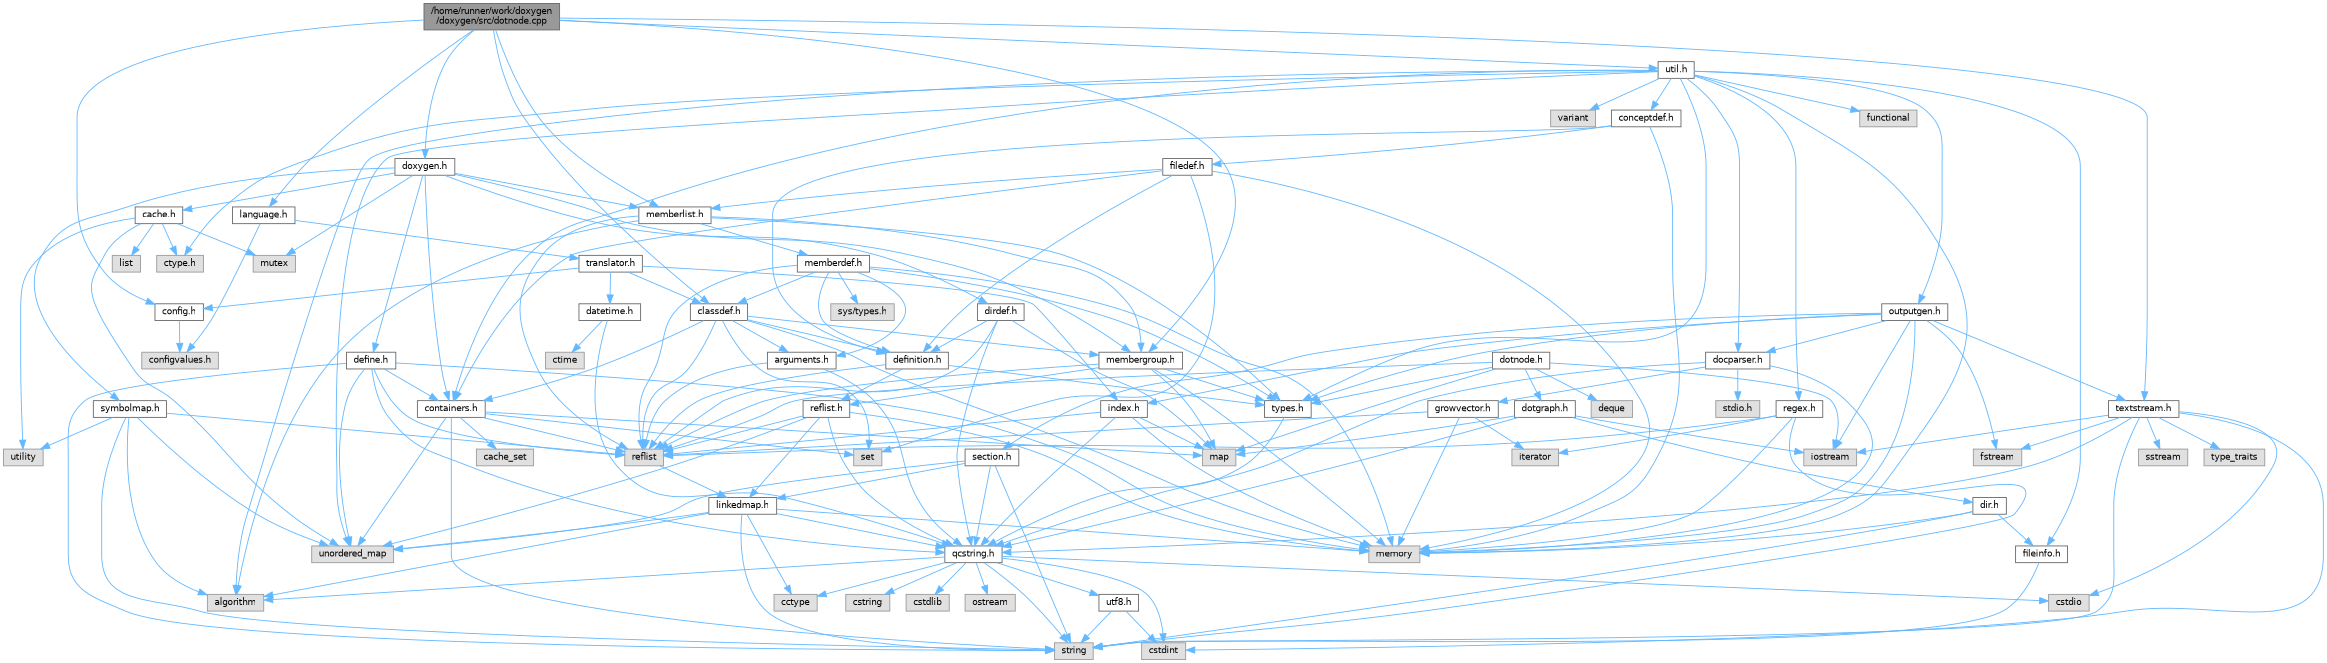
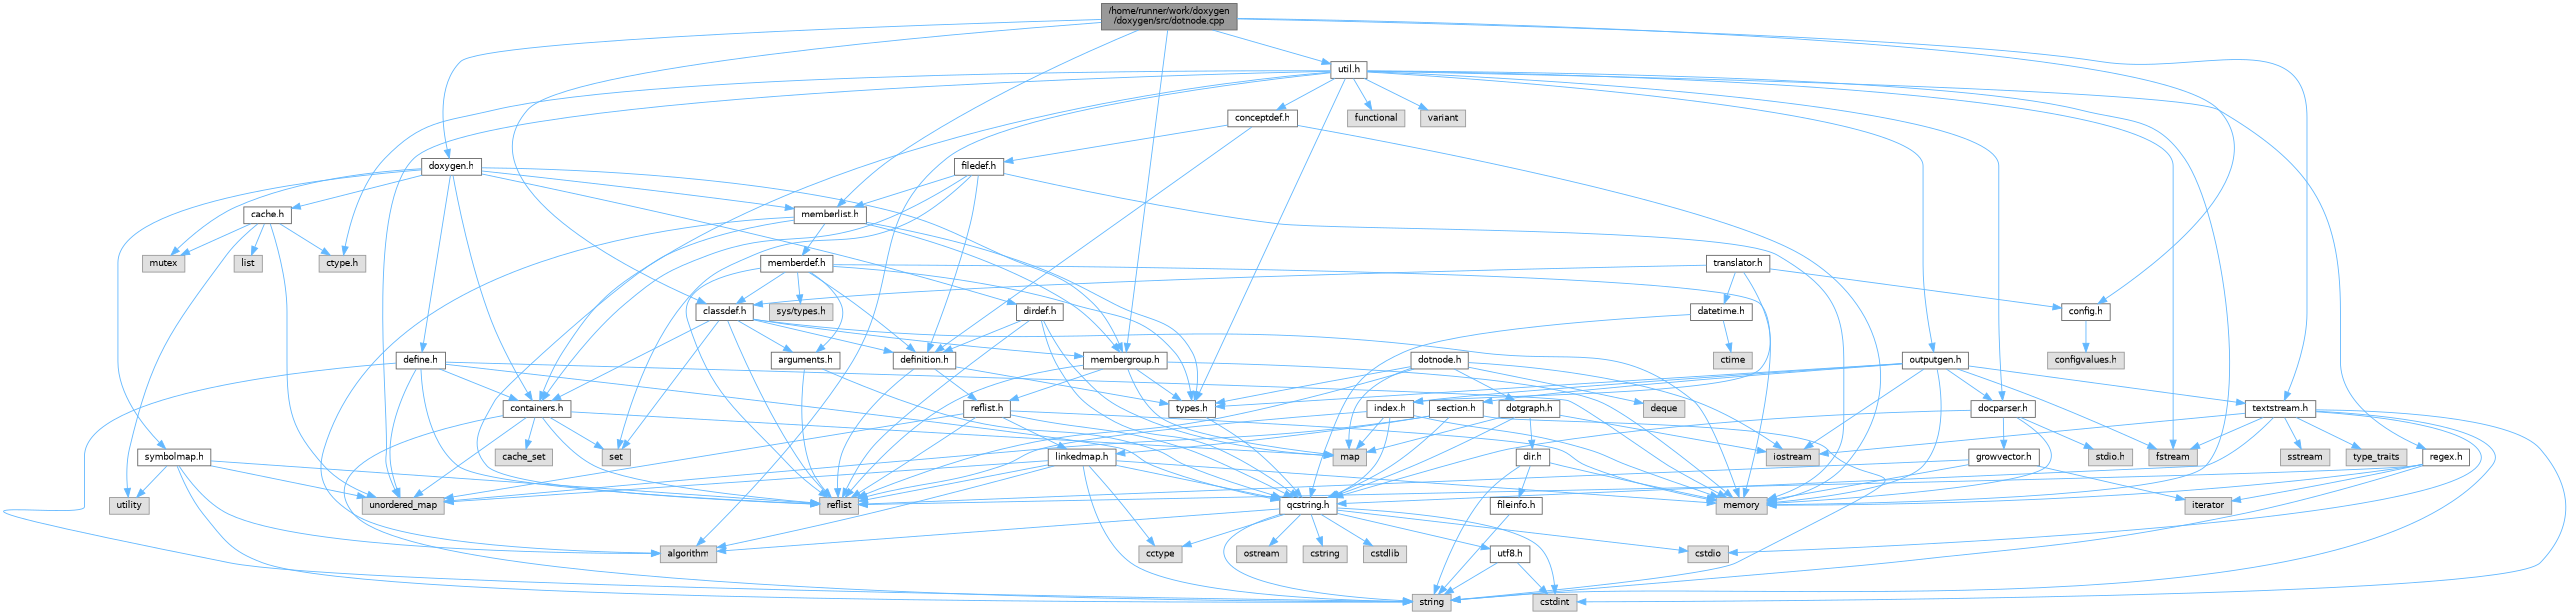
edge "util.h" -> "fileinfo.h": now "util.h" -> "fstream"
node "language.h": removed
edge "reflist" -> "linkedmap.h": reversed
